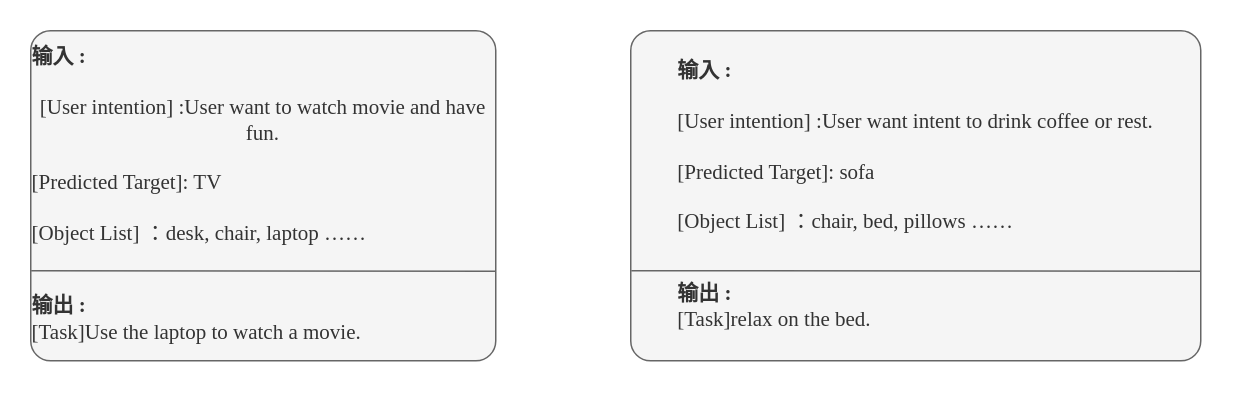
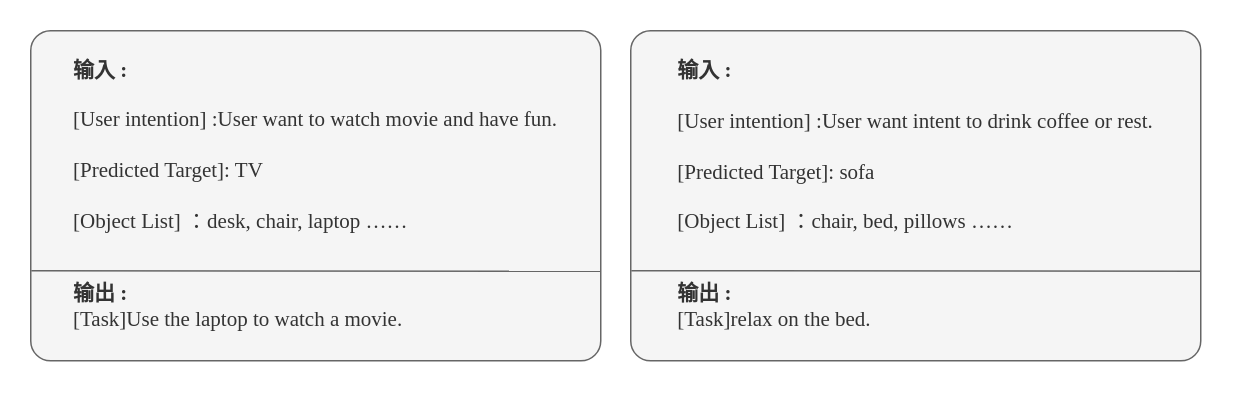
node "输入 : [User intention] :User want to watch movie and have fun. [Predicted Target]: TV [Object List] ：desk, chair, laptop …… 输出 : [Task]Use the laptop to watch a movie.": size 465x330 -> 570x330
